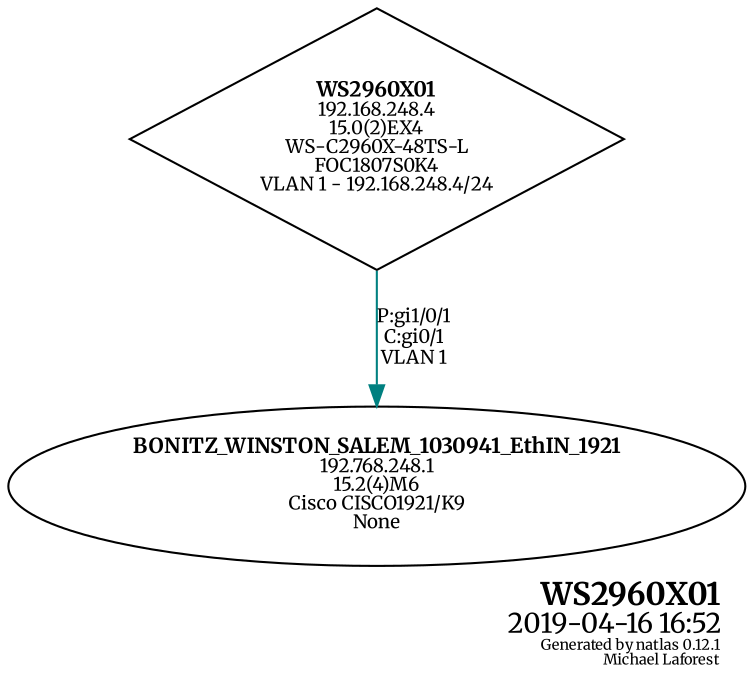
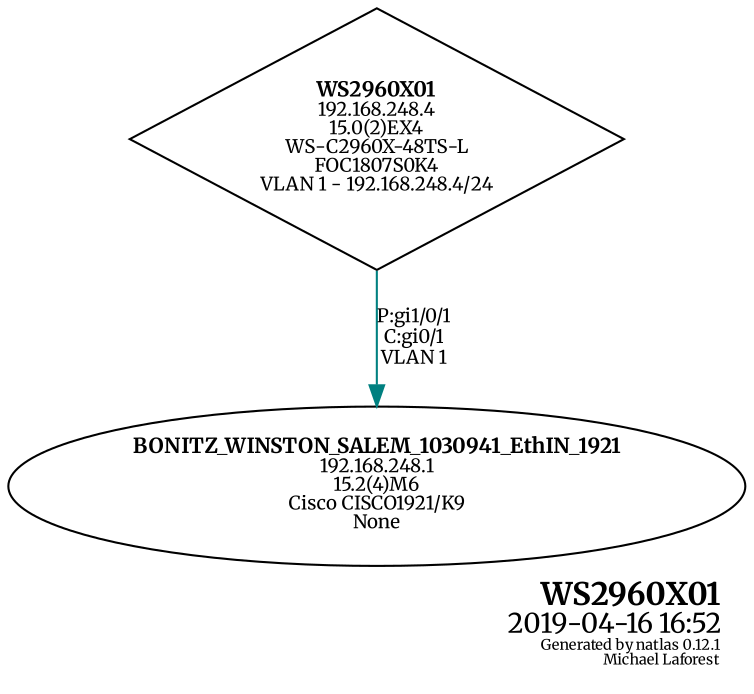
node "BONITZ_WINSTON_SALEM_1030941_EthIN_1921": text "192.768.248.1" -> "192.168.248.1"
